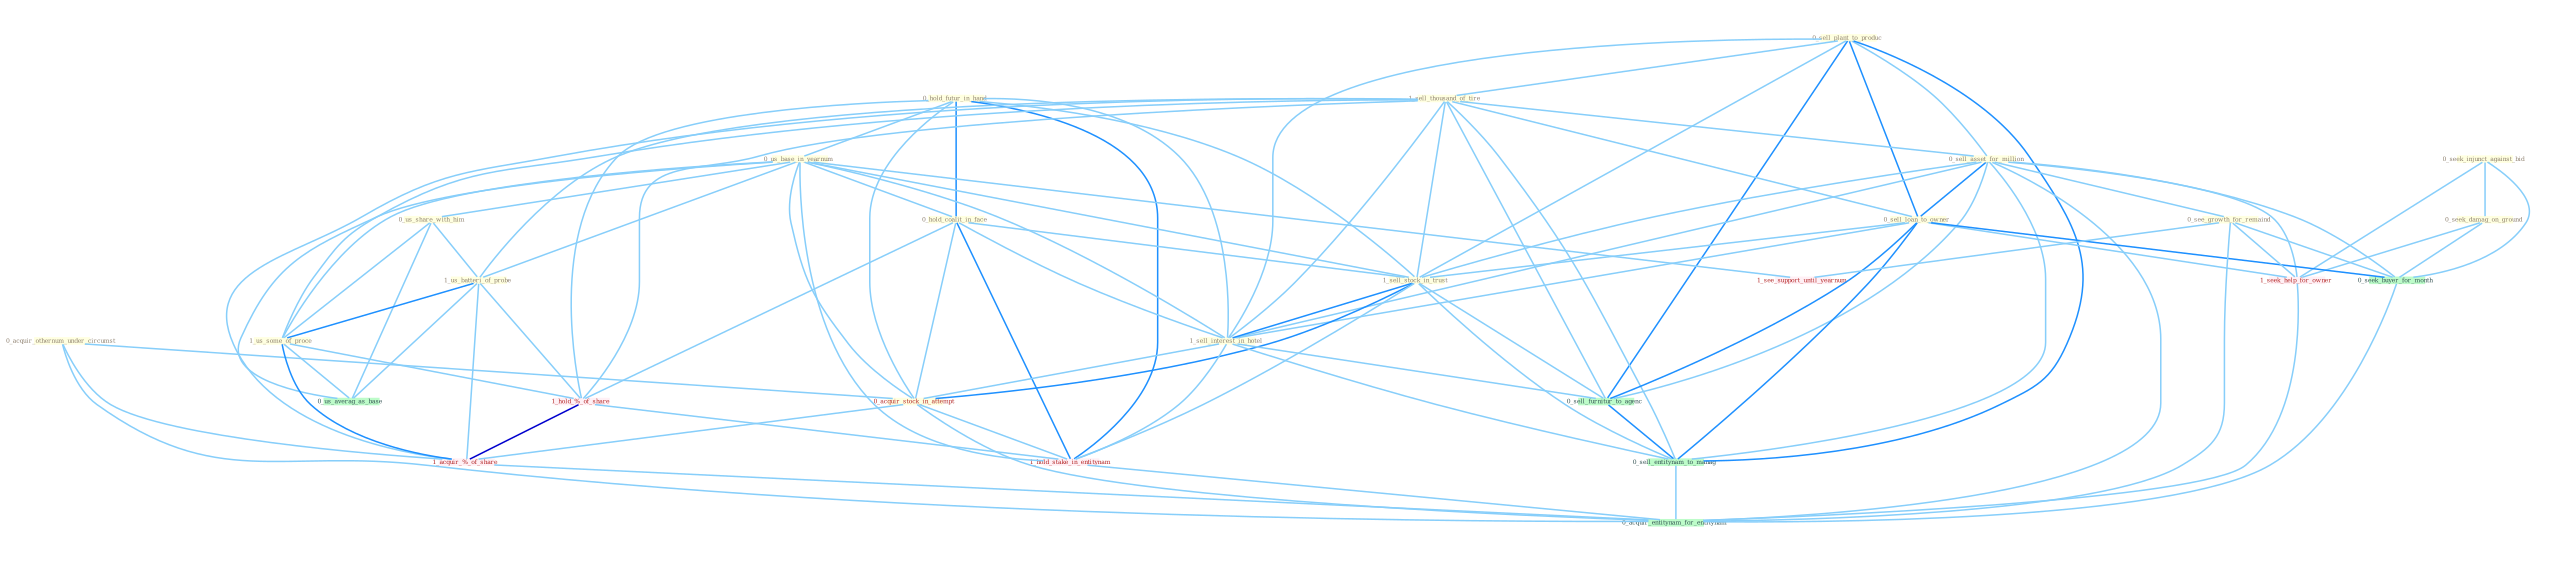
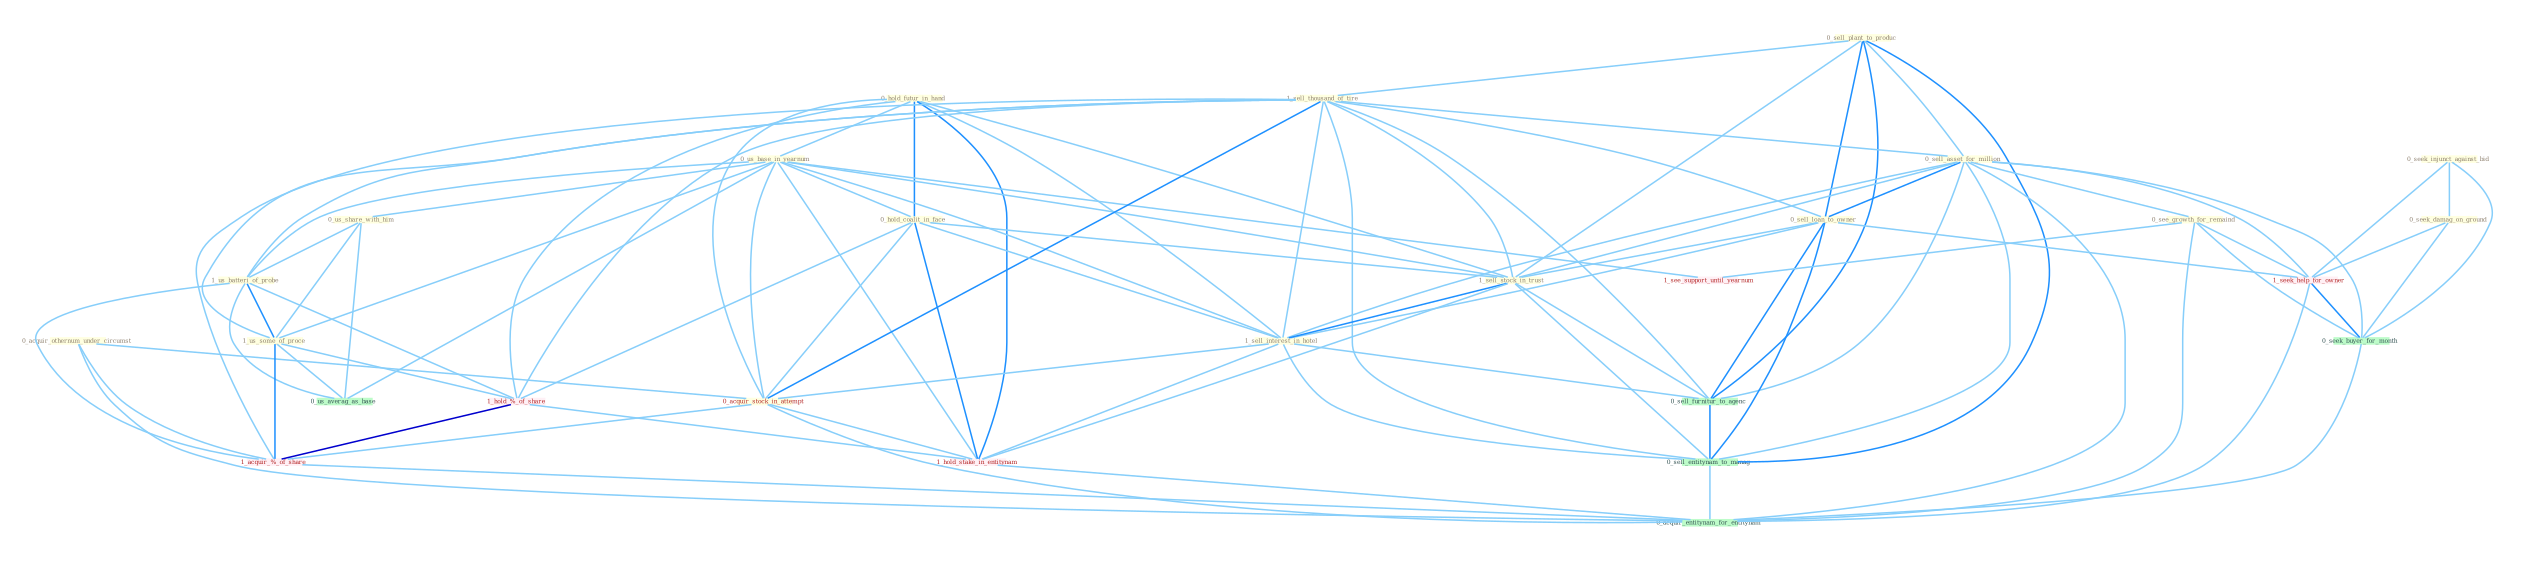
edge "0_sell_plant_to_produc" -- "1_sell_interest_in_hotel": removed
edge "0_sell_loan_to_owner" -- "0_seek_buyer_for_month": now "1_seek_help_for_owner" -- "0_seek_buyer_for_month"
edge "1_sell_stock_in_trust" -- "0_acquir_stock_in_attempt": now "1_sell_thousand_of_tire" -- "0_acquir_stock_in_attempt"
